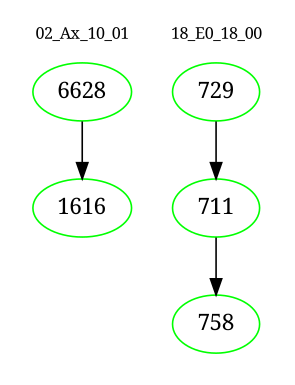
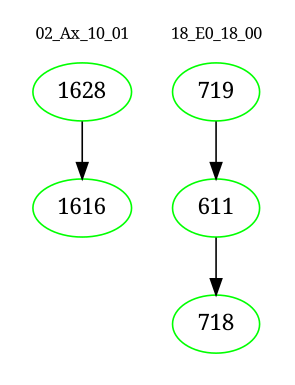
node "6628": label "6628" -> "1628"
node "729": label "729" -> "719"
node "711": label "711" -> "611"
node "758": label "758" -> "718"
